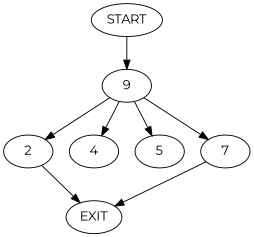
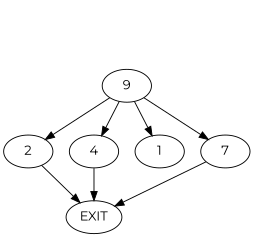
node "START": removed
node "5": label "5" -> "1"
edge "4" -> "EXIT": added
